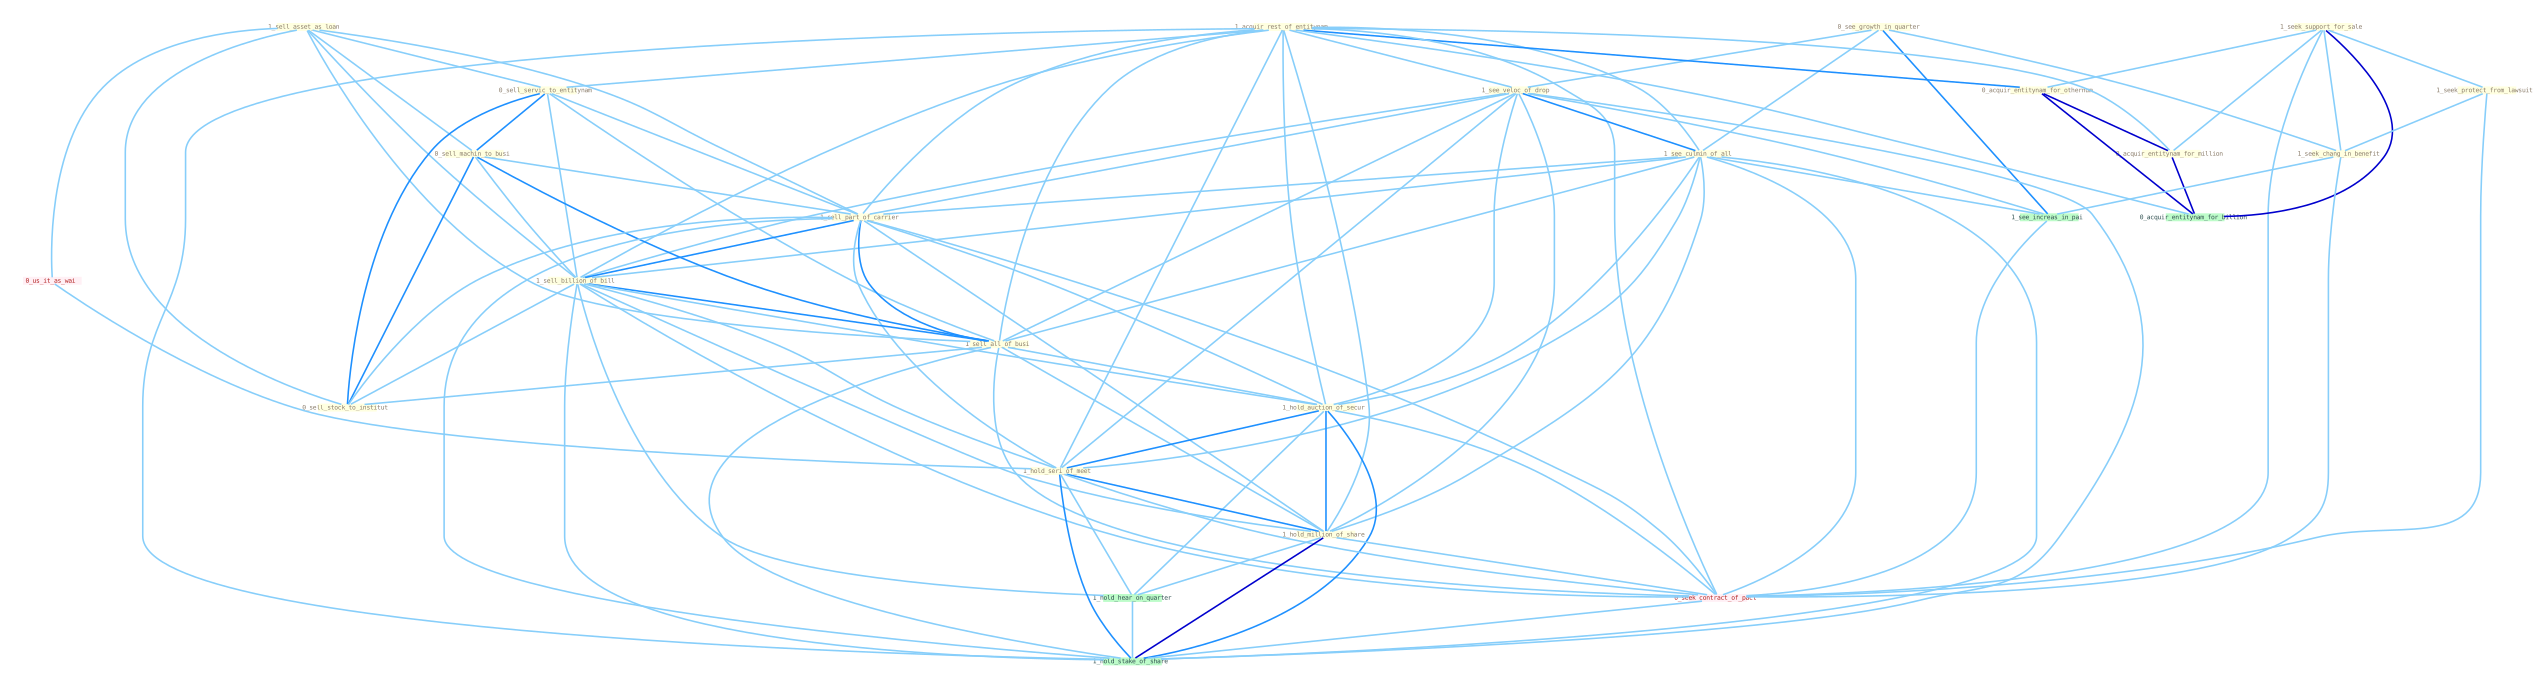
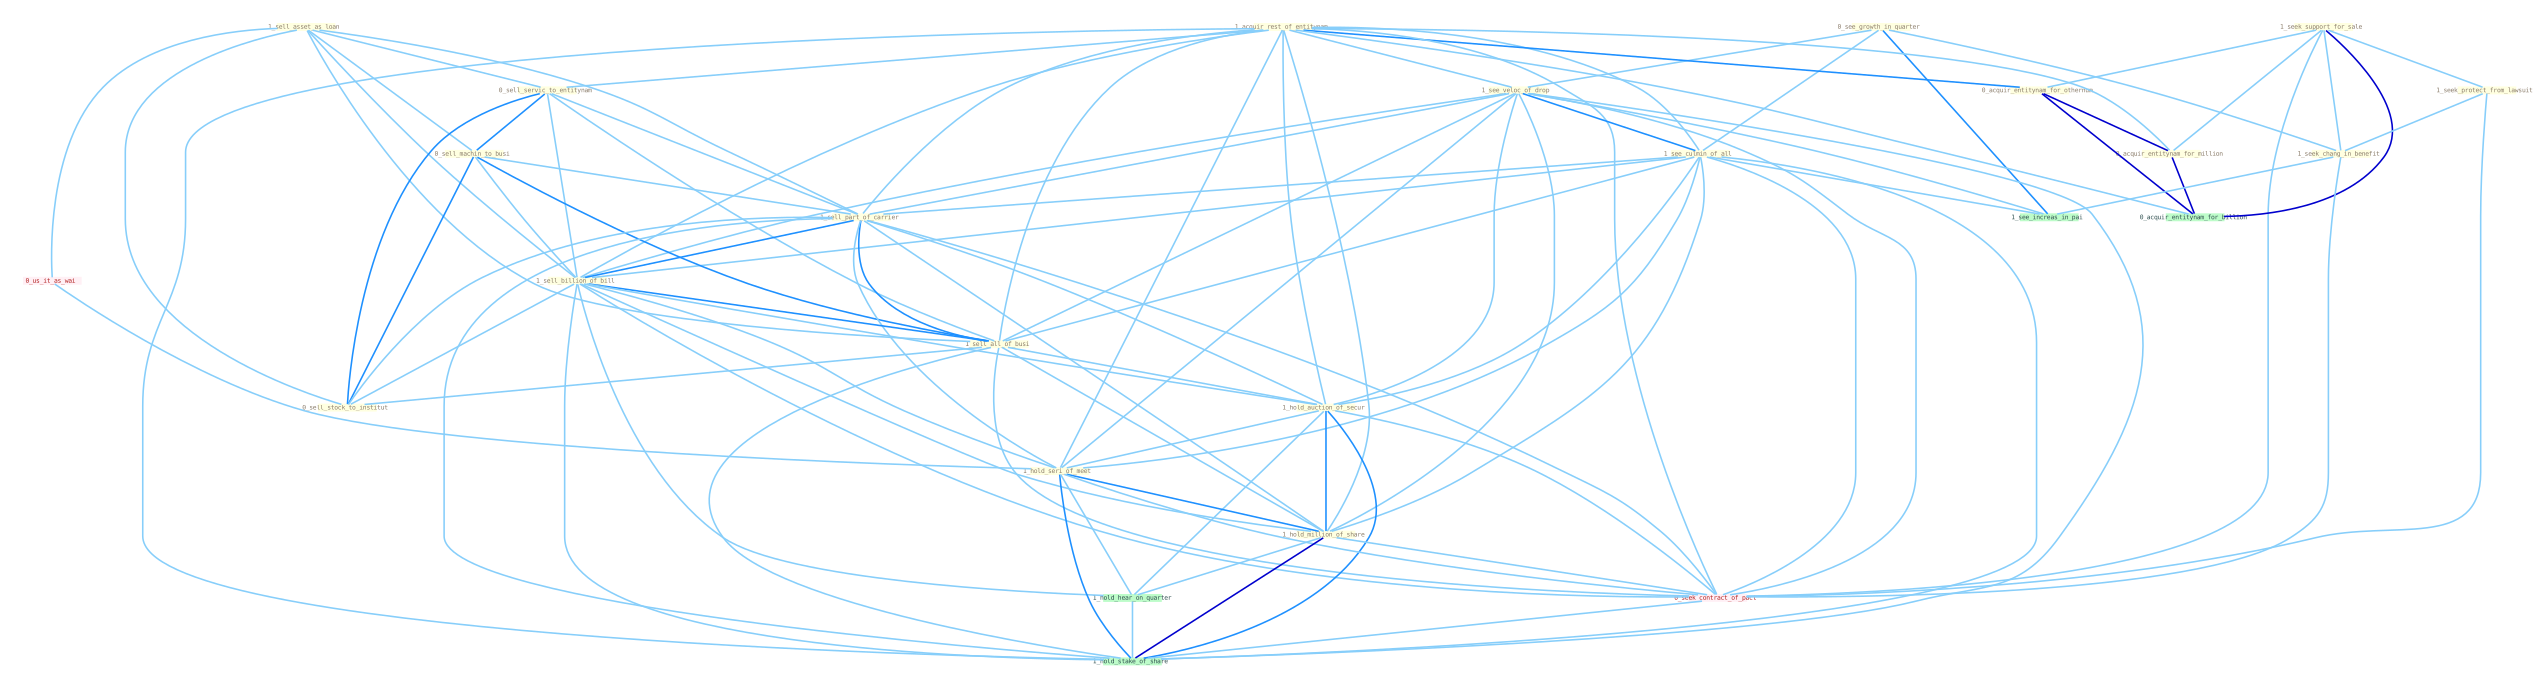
edge "1_hold_auction_of_secur" -- "1_hold_seri_of_meet": color #1e90ff -> #87cefa
edge "1_see_increas_in_pai" -- "0_seek_contract_of_pact": now "1_see_veloc_of_drop" -- "0_seek_contract_of_pact"
